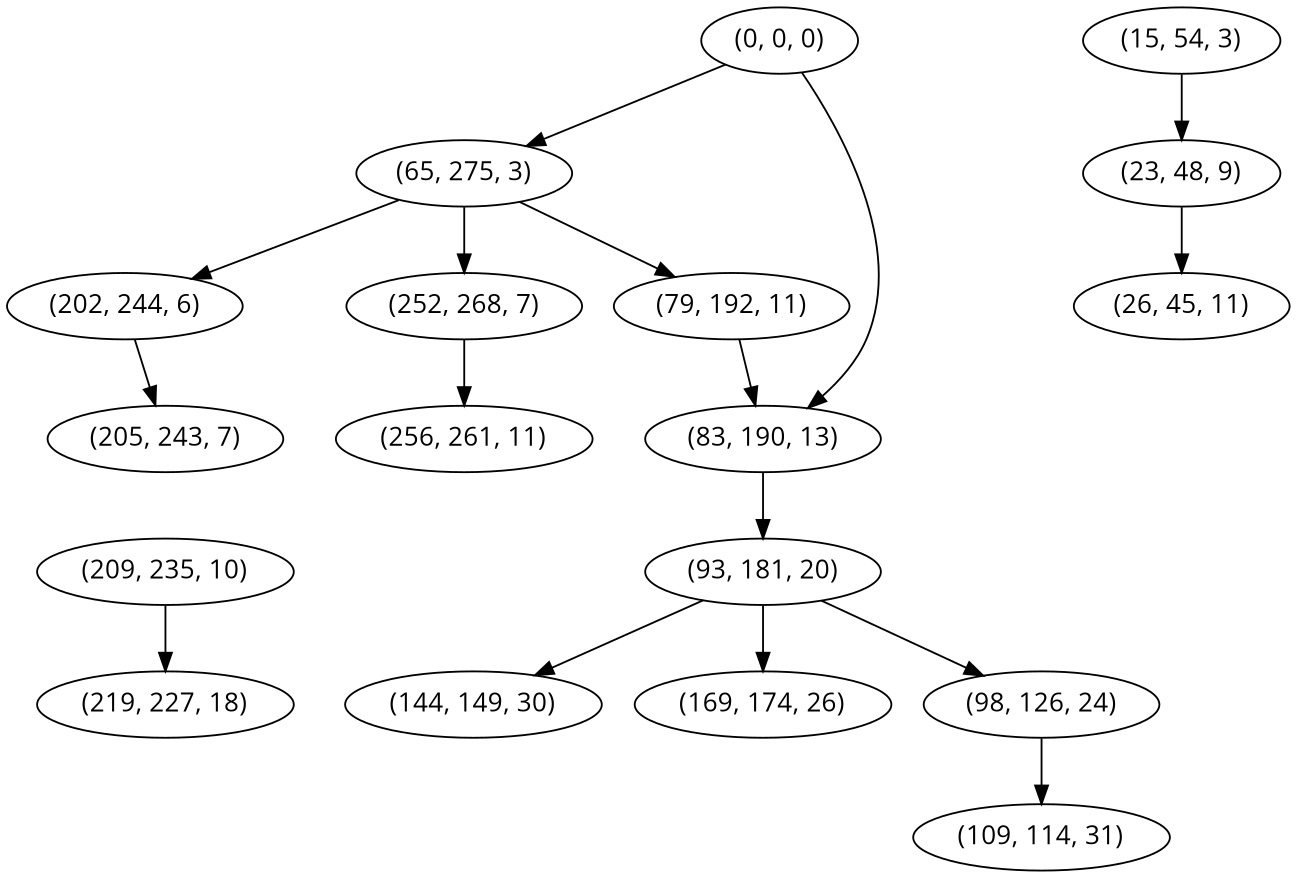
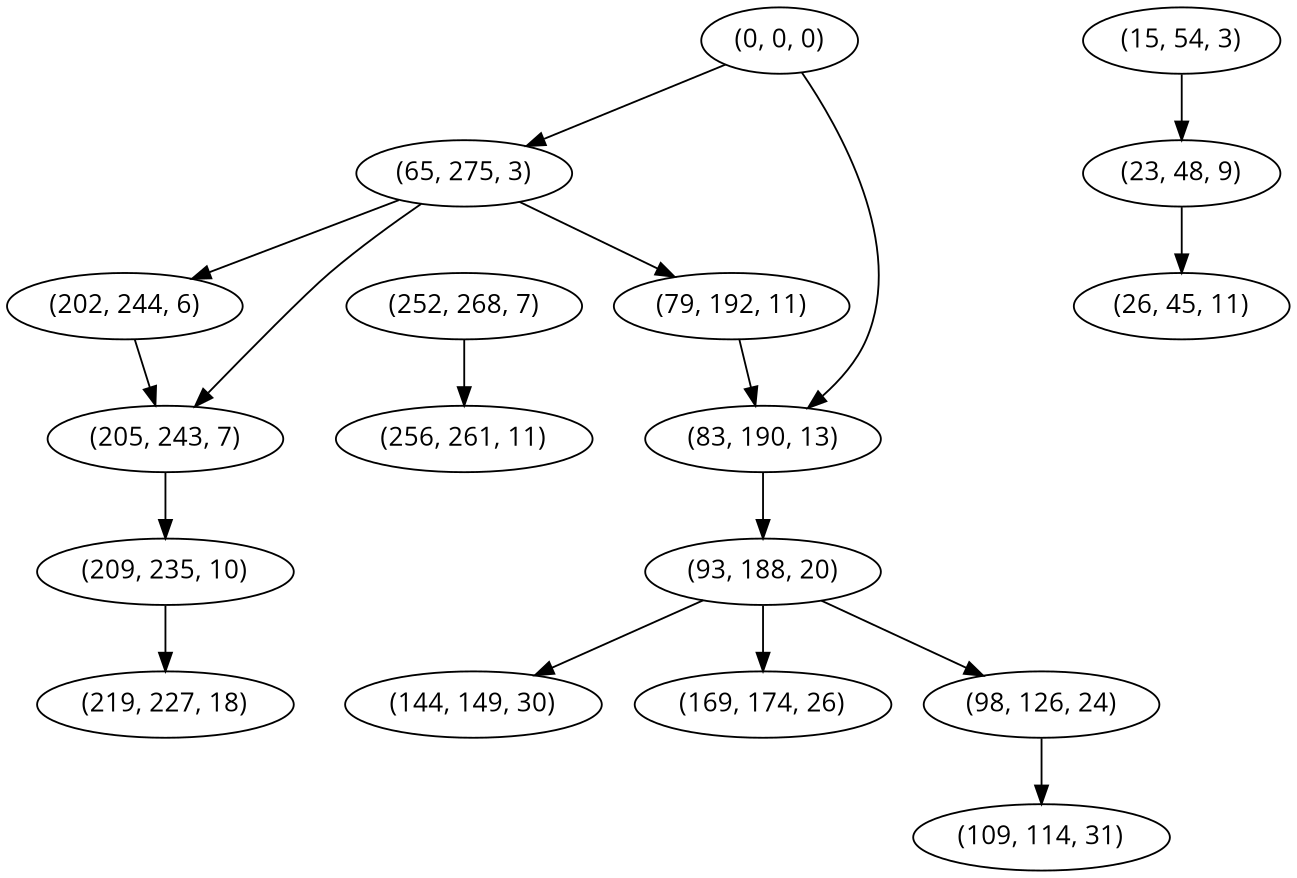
edge "(65, 275, 3)" -> "(252, 268, 7)": now "(65, 275, 3)" -> "(205, 243, 7)"
edge "(205, 243, 7)" -> "(209, 235, 10)": added
node "(93, 181, 20)": label "(93, 181, 20)" -> "(93, 188, 20)"
